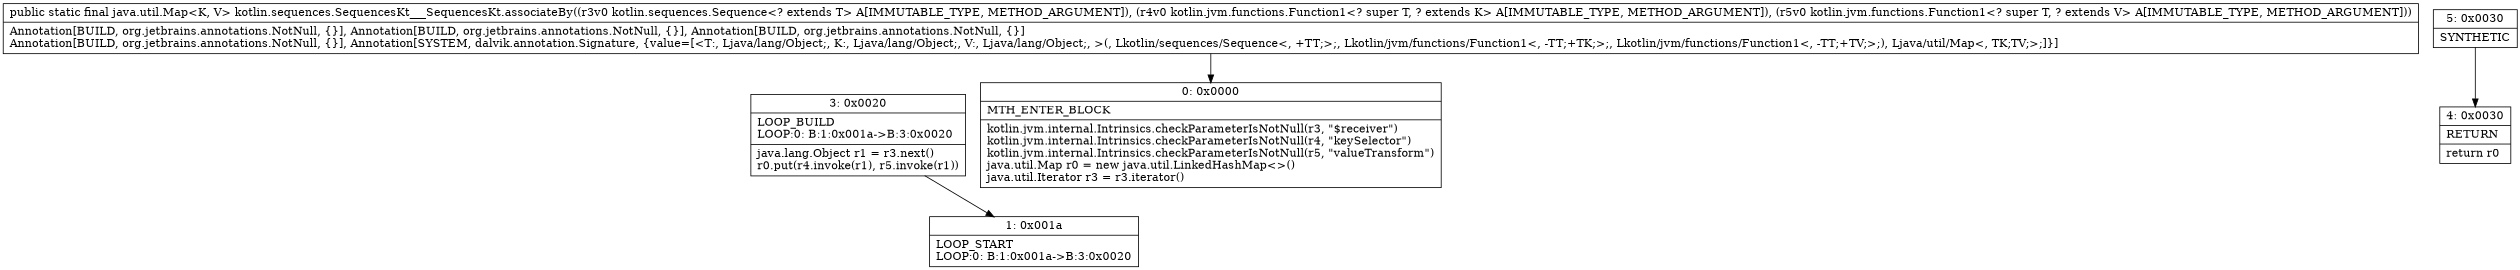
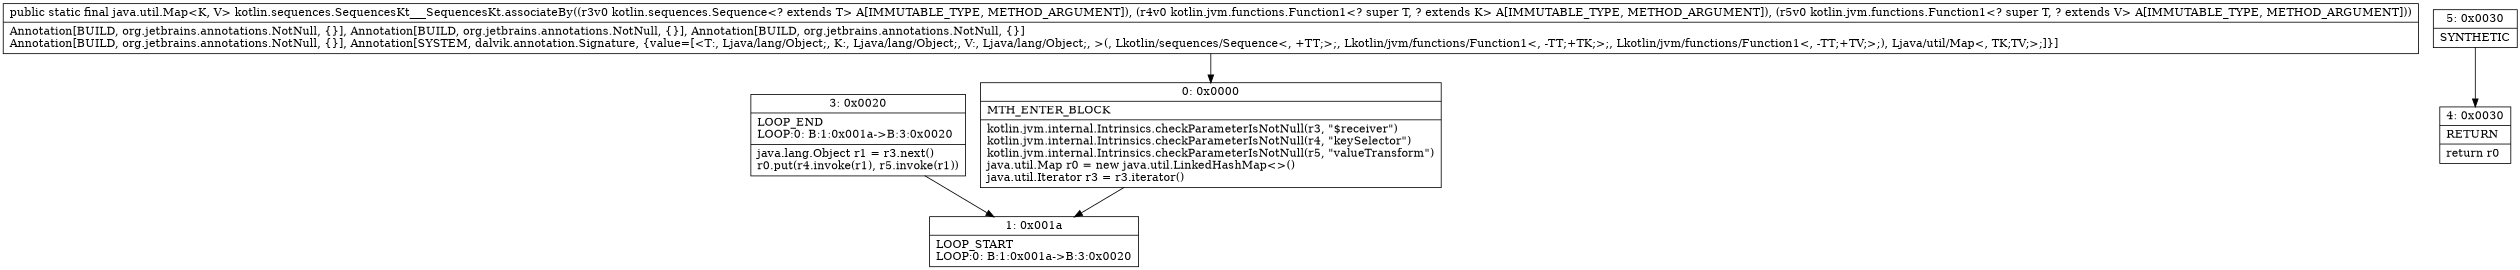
node "3: 0x0020": text "LOOP_BUILD" -> "LOOP_END"
edge "0: 0x0000" -> "1: 0x001a": added
